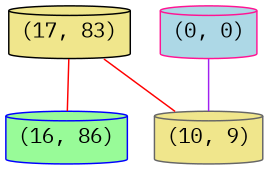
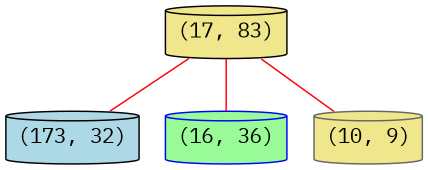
node "(0, 0)": removed
node "(16, 86)": label "(16, 86)" -> "(16, 36)"
node "(173, 32)": added
